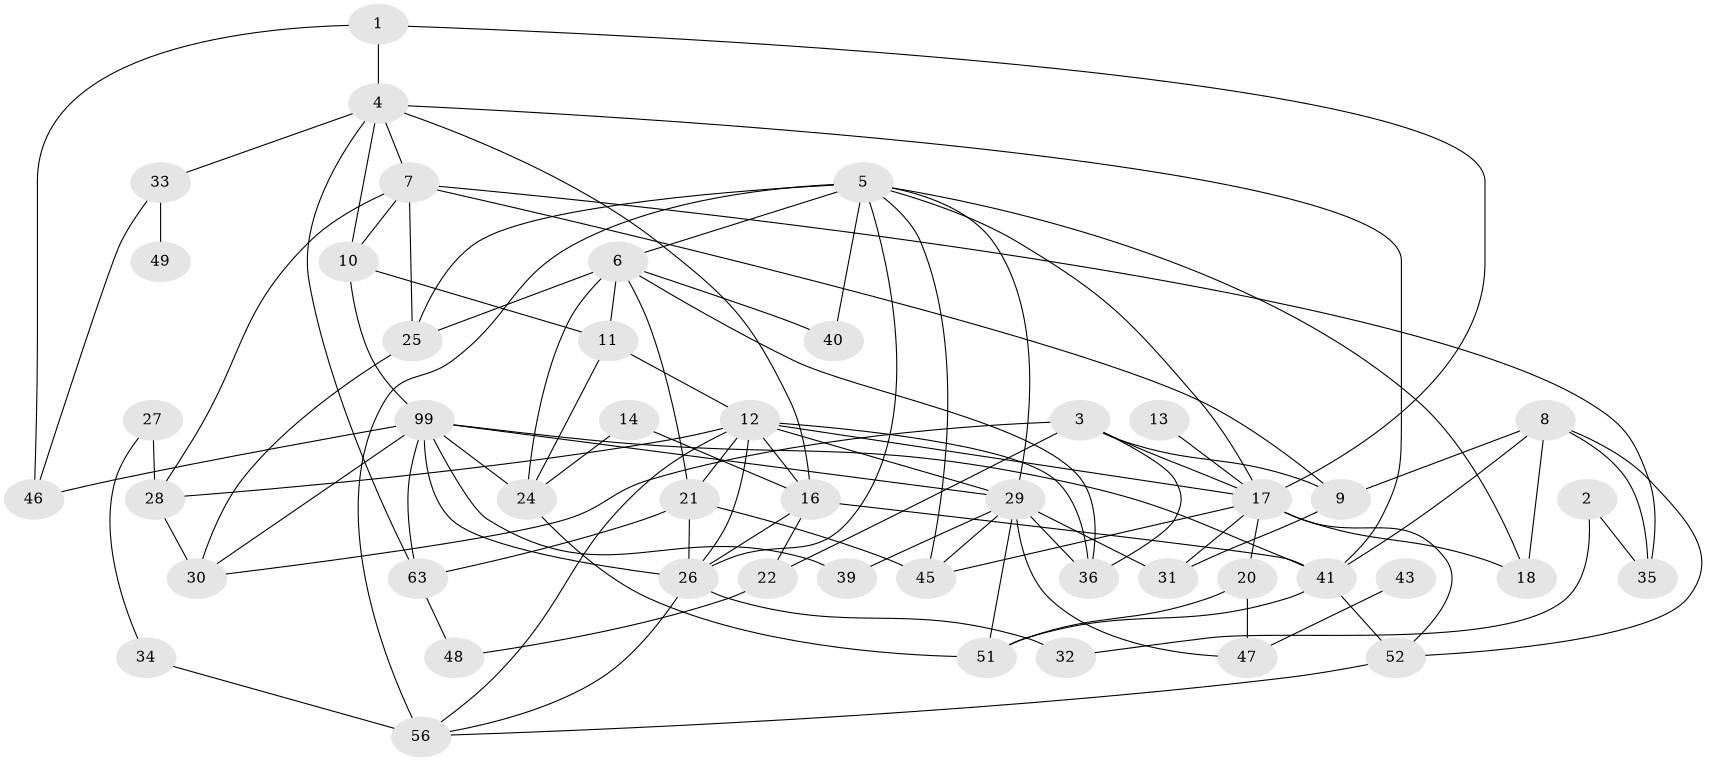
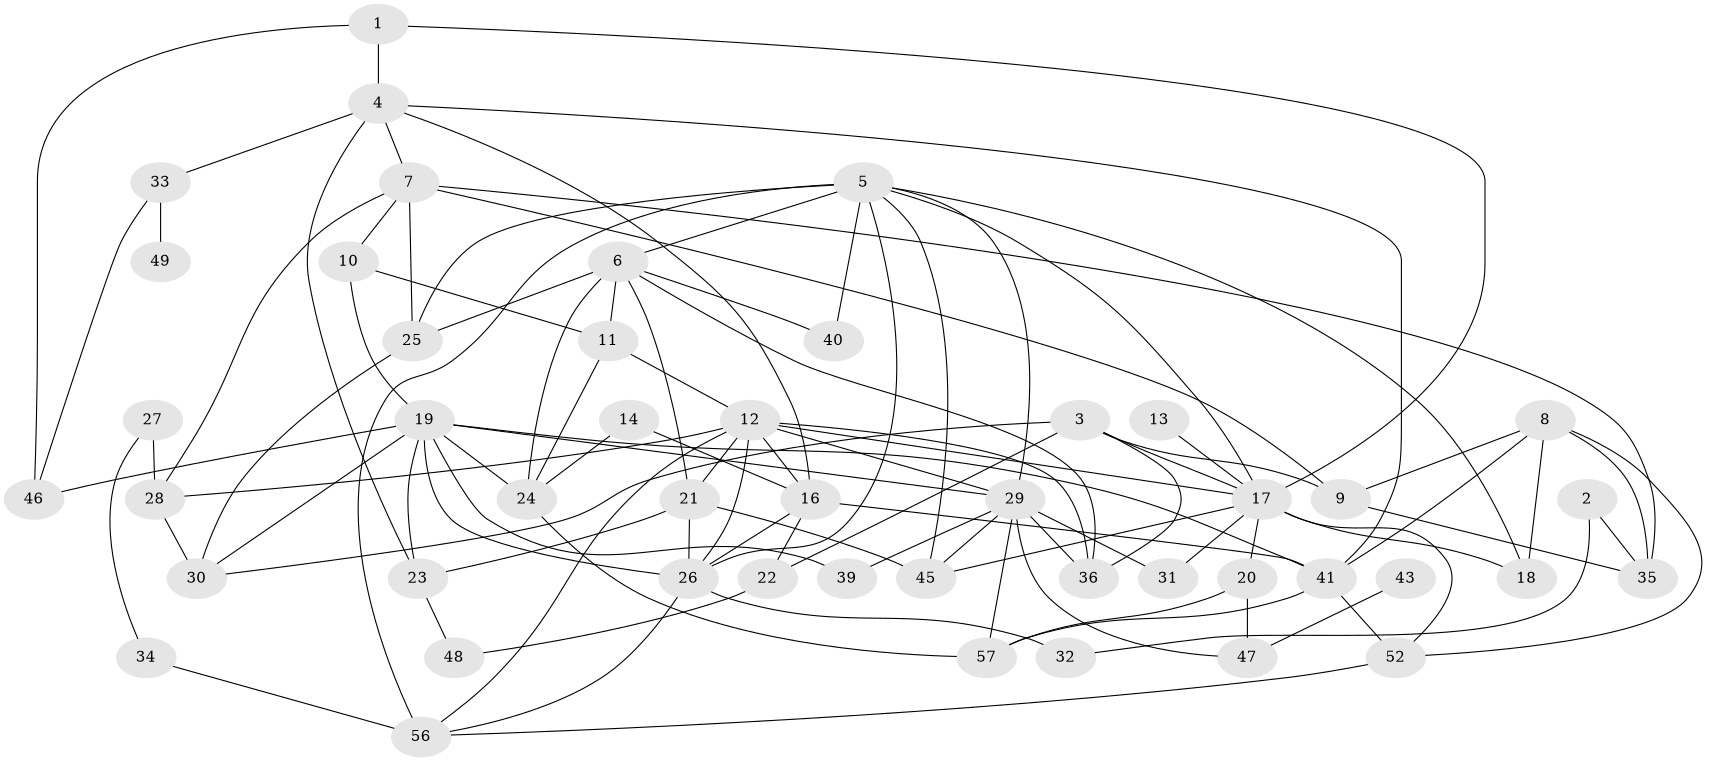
edge "4" -- "10": removed
node "99": label "99" -> "19"
edge "9" -- "31": now "9" -- "35"
node "63": label "63" -> "23"
node "51": label "51" -> "57"
